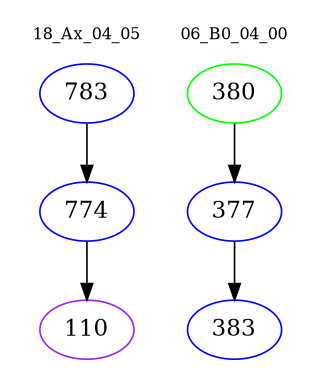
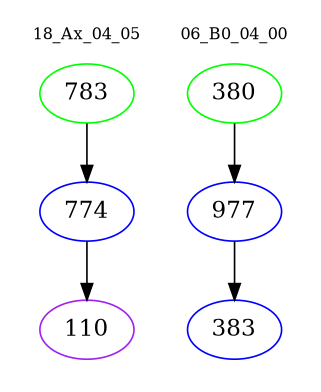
node "783": color blue -> green
node "377": label "377" -> "977"
